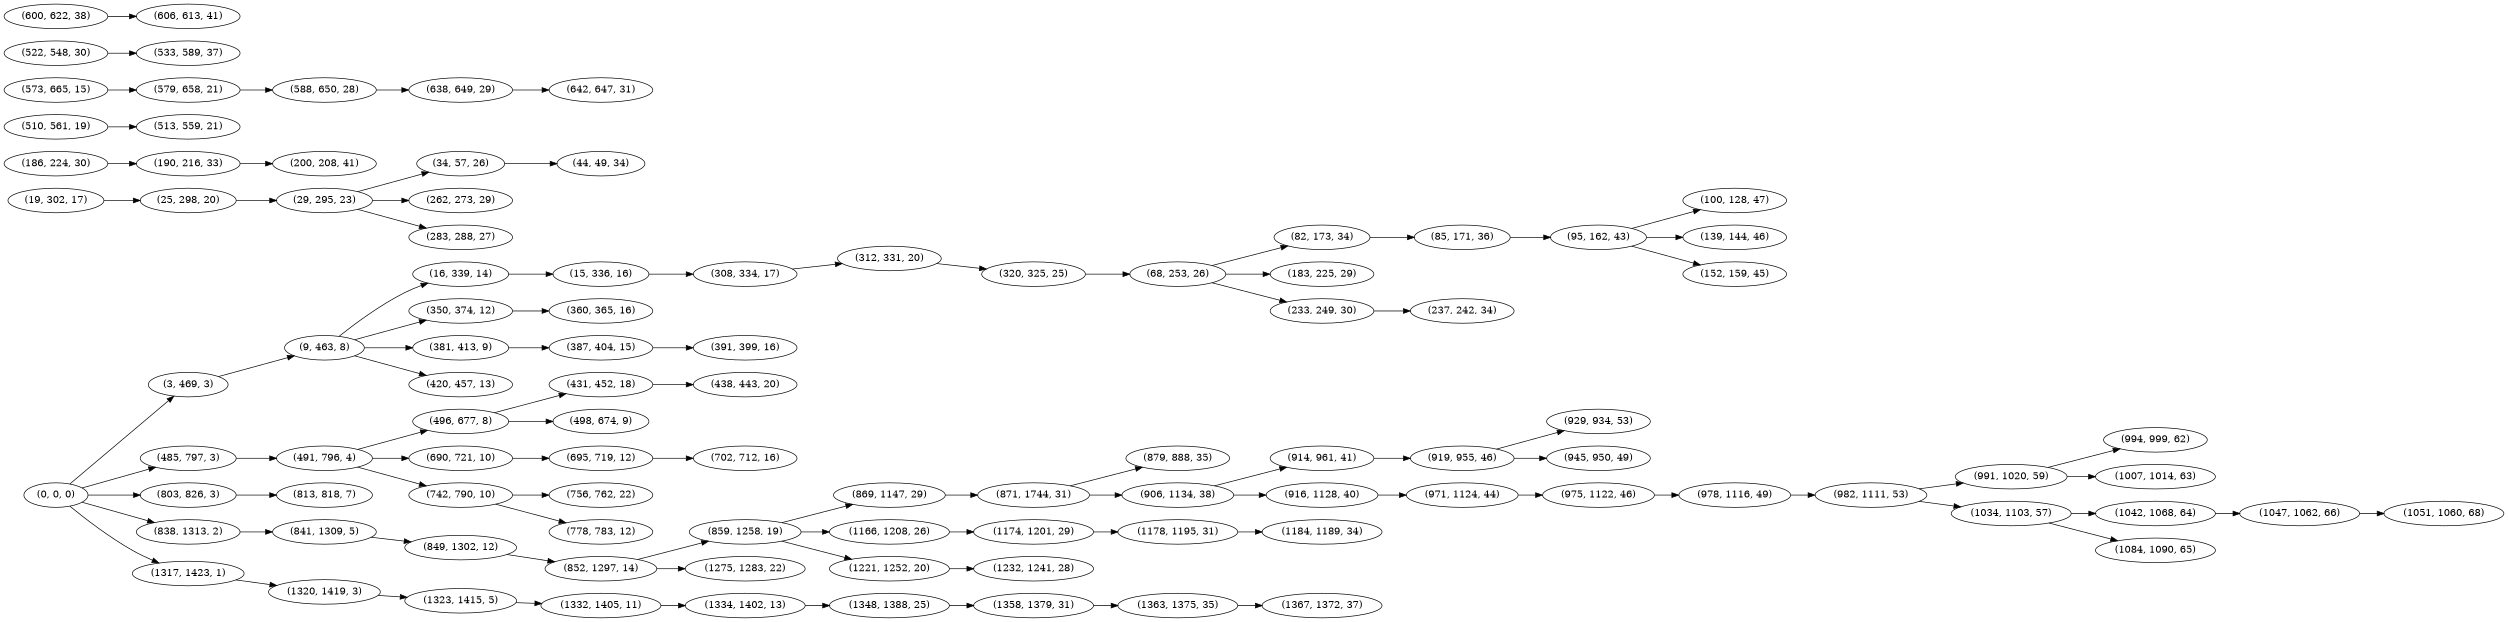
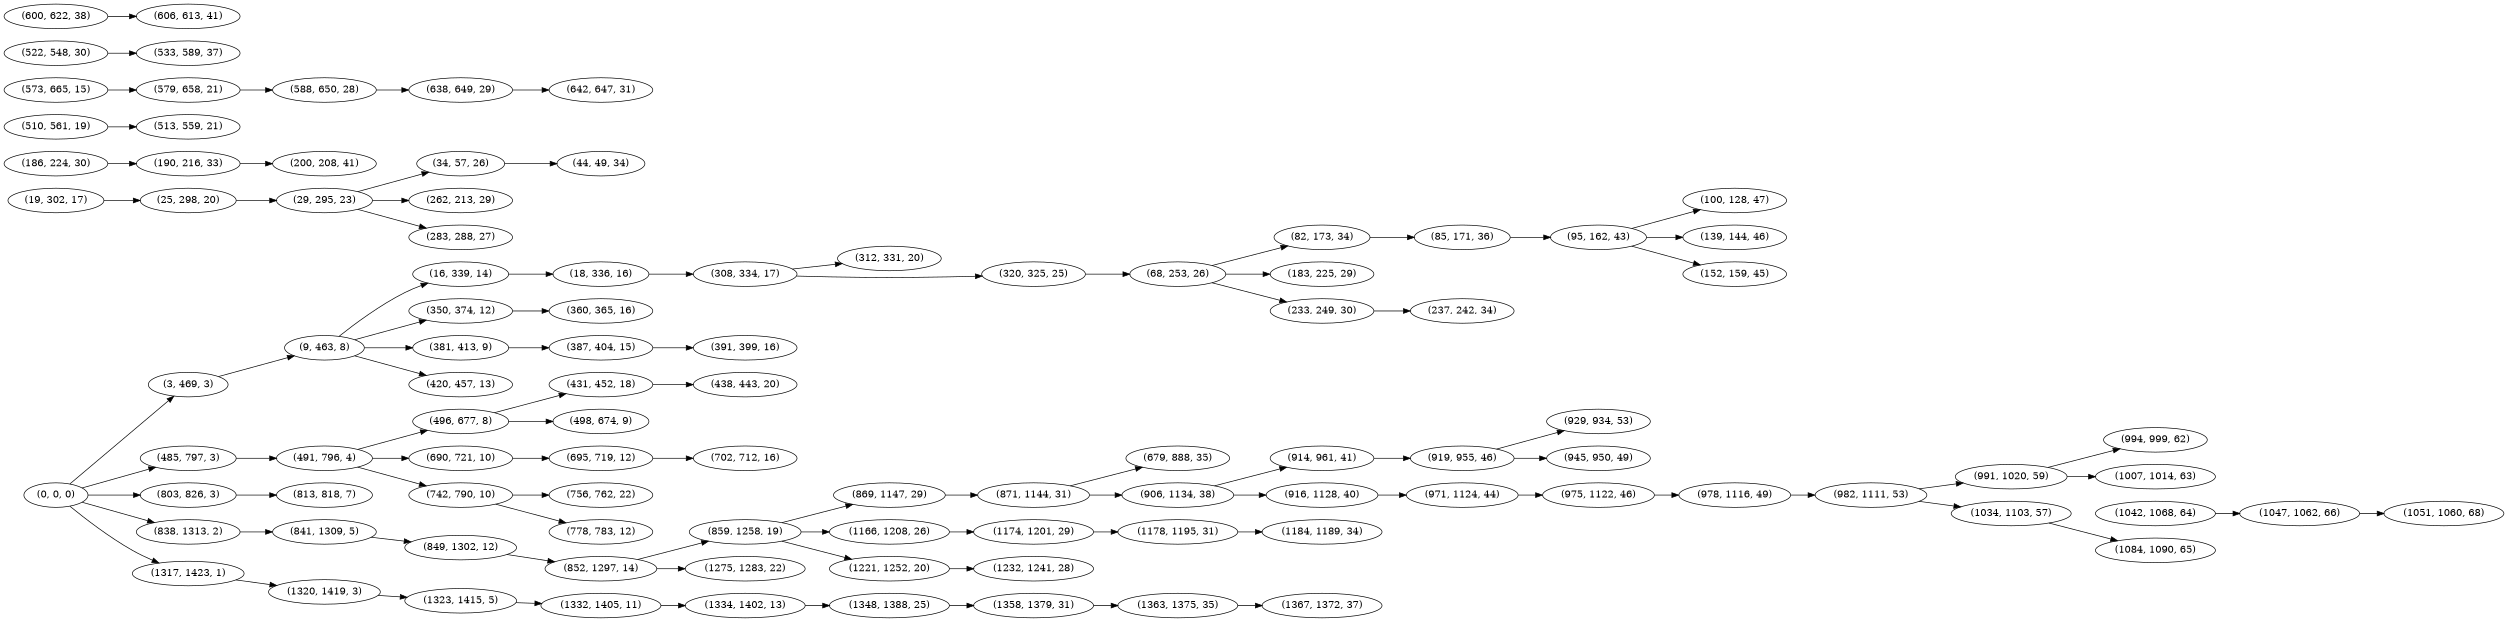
node "(262, 273, 29)": label "(262, 273, 29)" -> "(262, 213, 29)"
edge "(312, 331, 20)" -> "(320, 325, 25)": now "(308, 334, 17)" -> "(320, 325, 25)"
node "(15, 336, 16)": label "(15, 336, 16)" -> "(18, 336, 16)"
node "(879, 888, 35)": label "(879, 888, 35)" -> "(679, 888, 35)"
node "(871, 1744, 31)": label "(871, 1744, 31)" -> "(871, 1144, 31)"
edge "(1034, 1103, 57)" -> "(1042, 1068, 64)": removed
